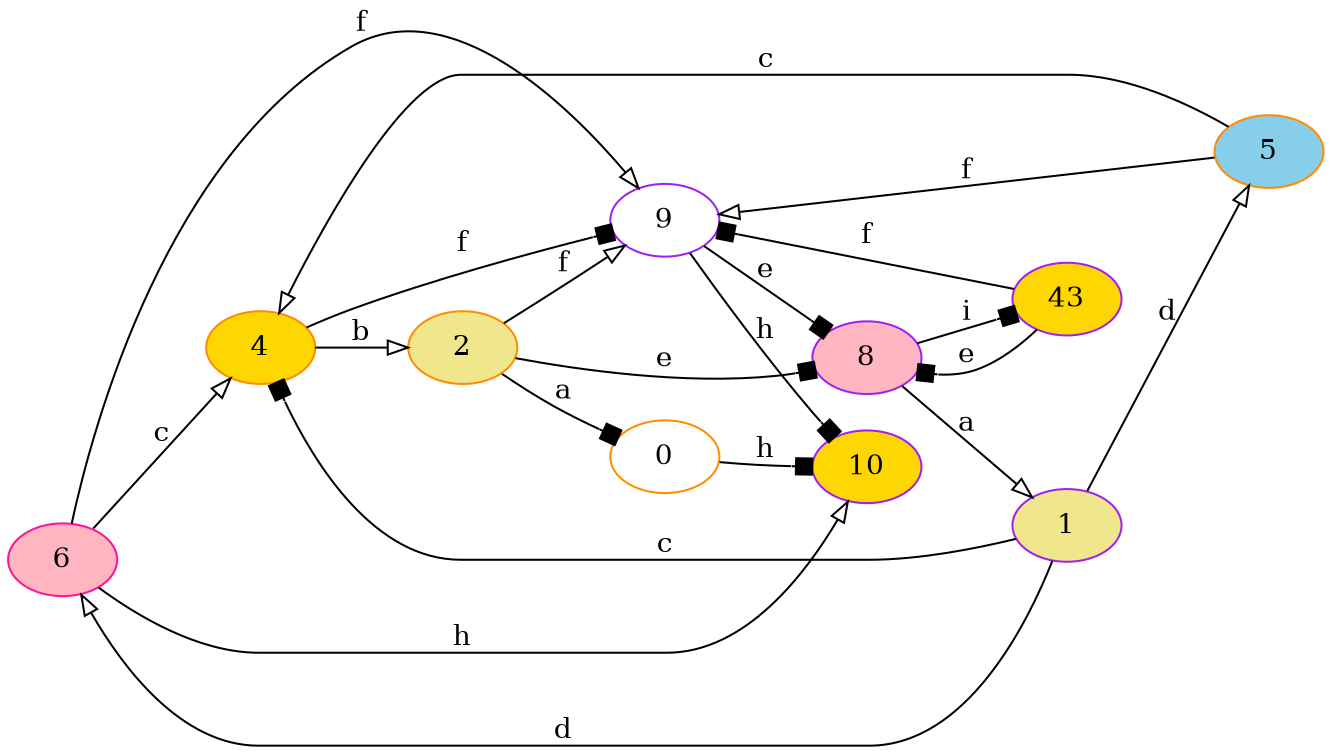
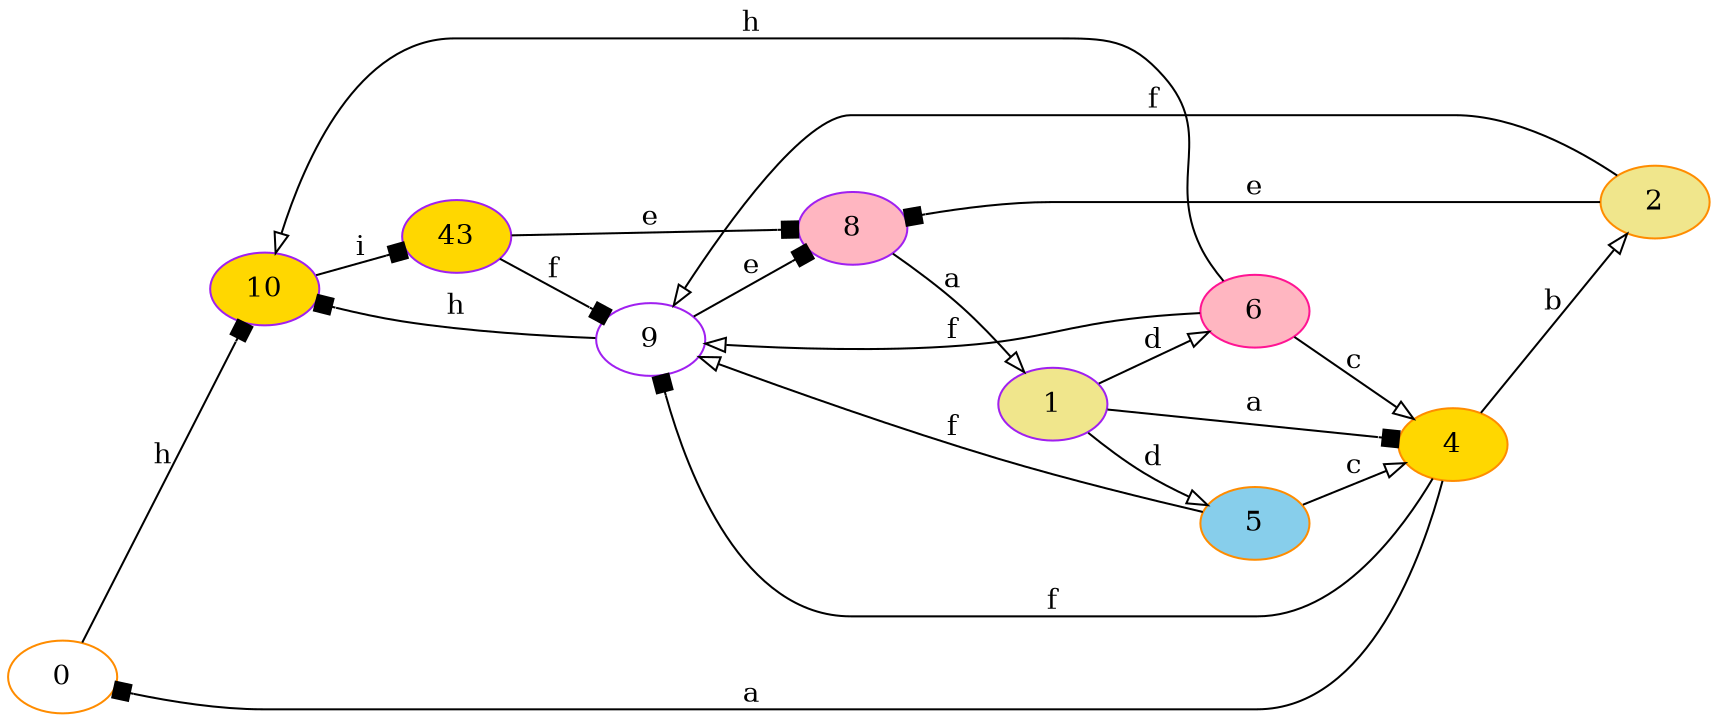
edge "8" -> "43": now "10" -> "43"
edge "2" -> "0": now "4" -> "0"
edge "1" -> "4": label "c" -> "a"
